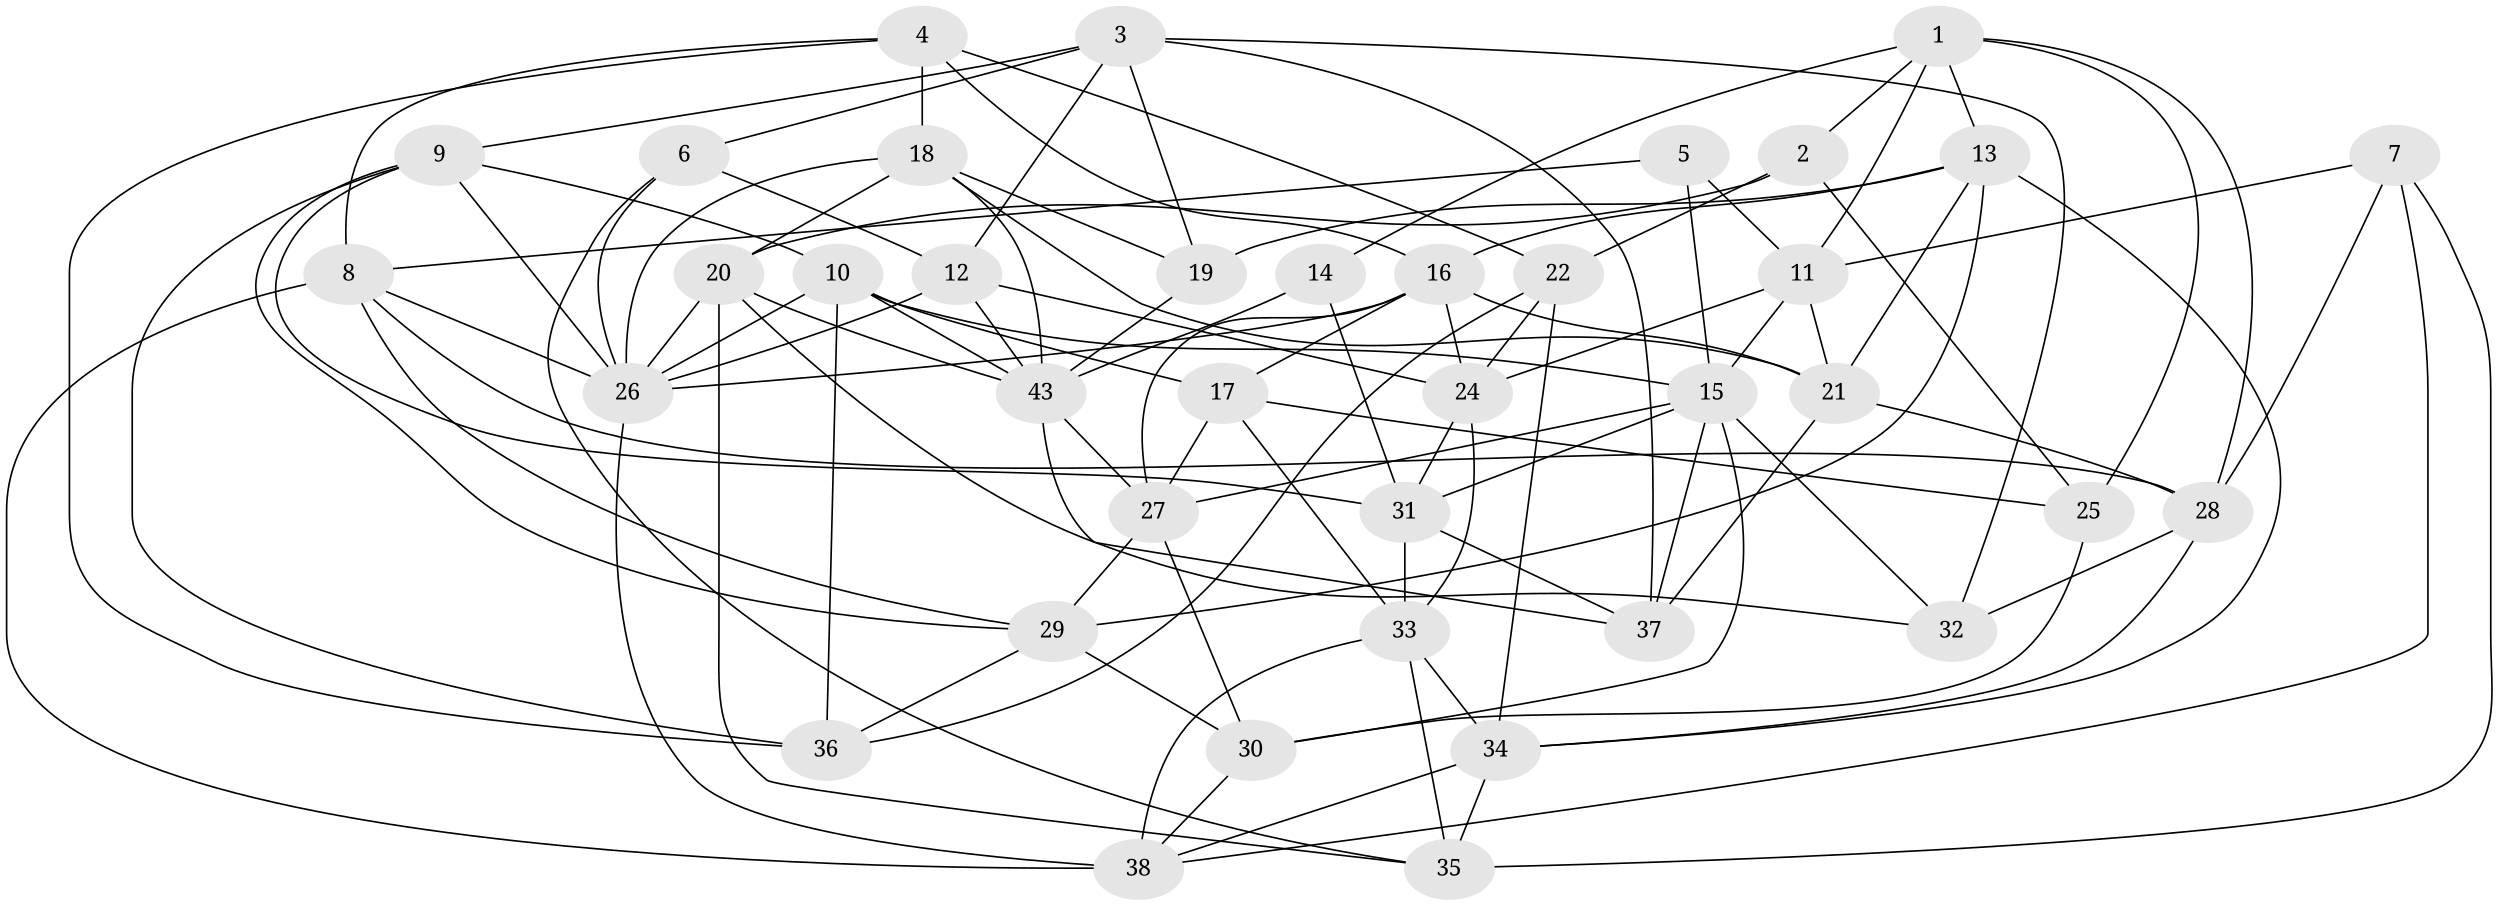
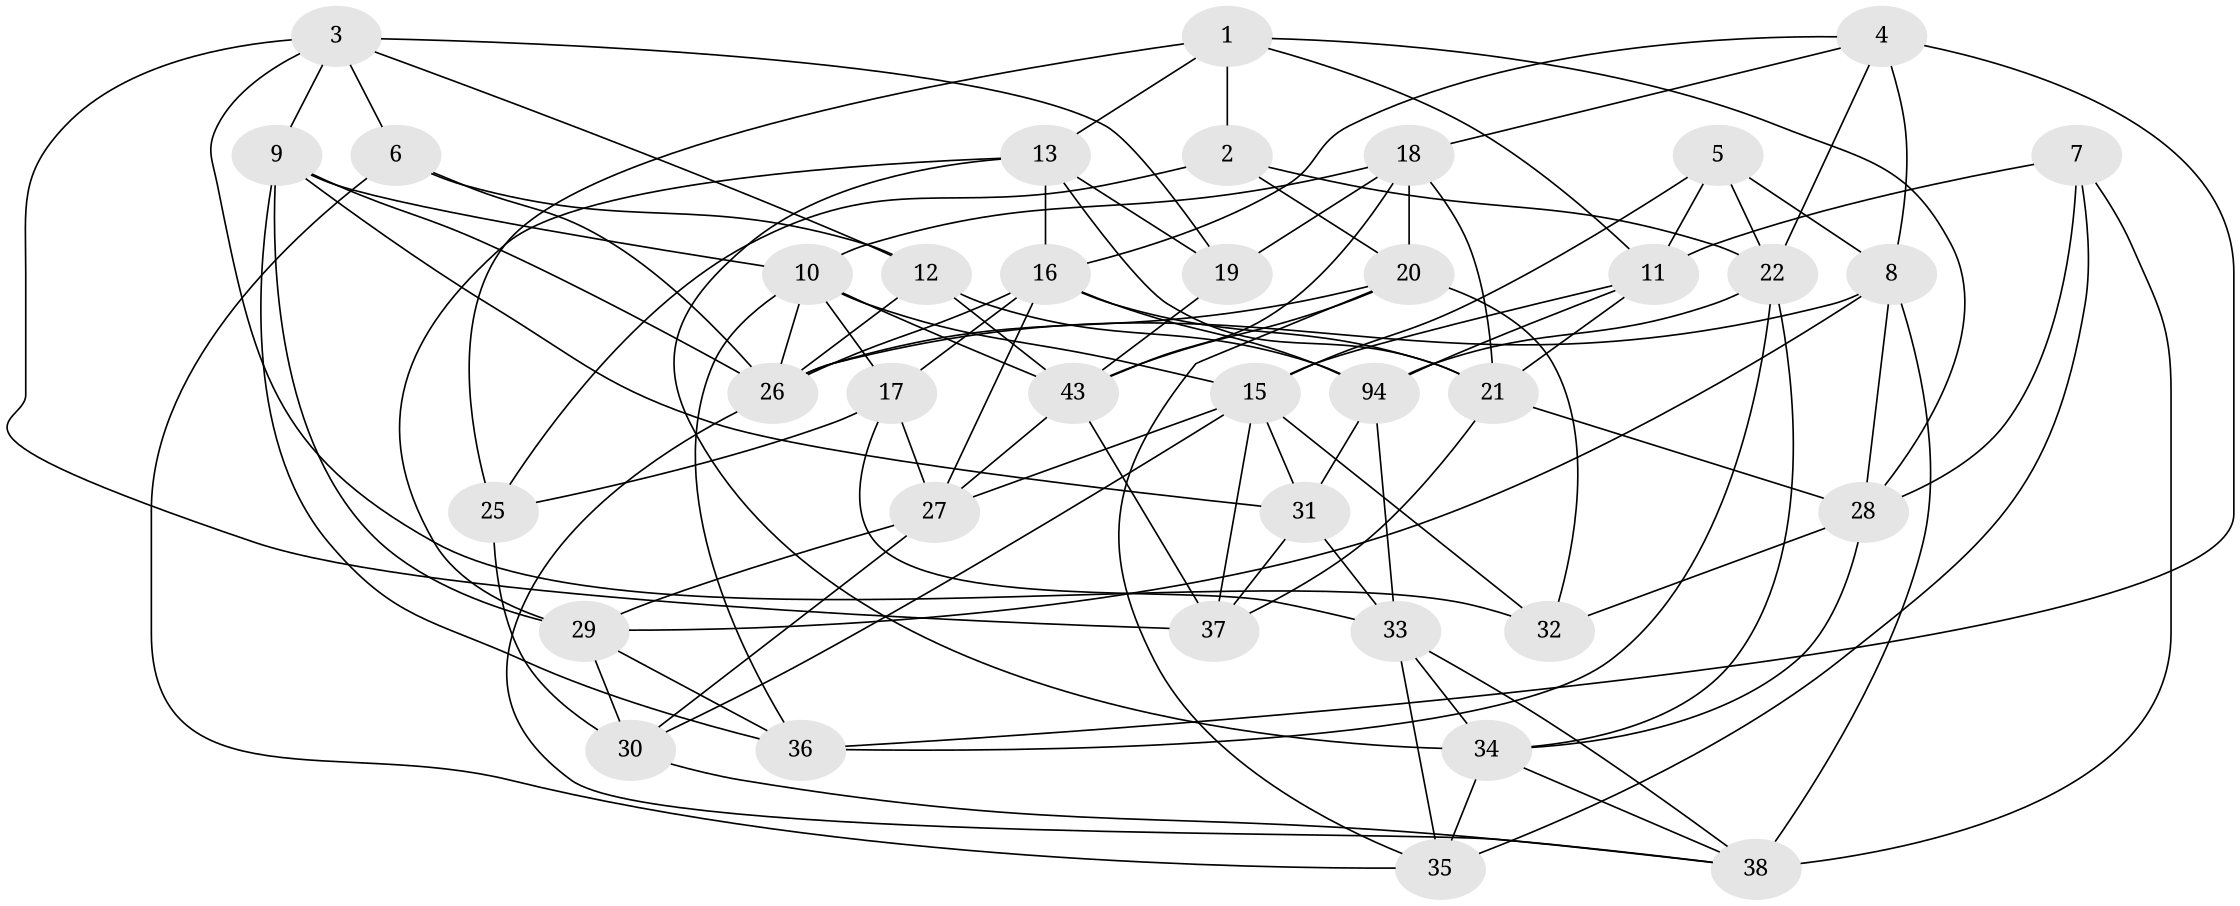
edge "18" -- "26": now "18" -- "10"
edge "5" -- "22": added
node "14": removed
node "24": label "24" -> "94"
